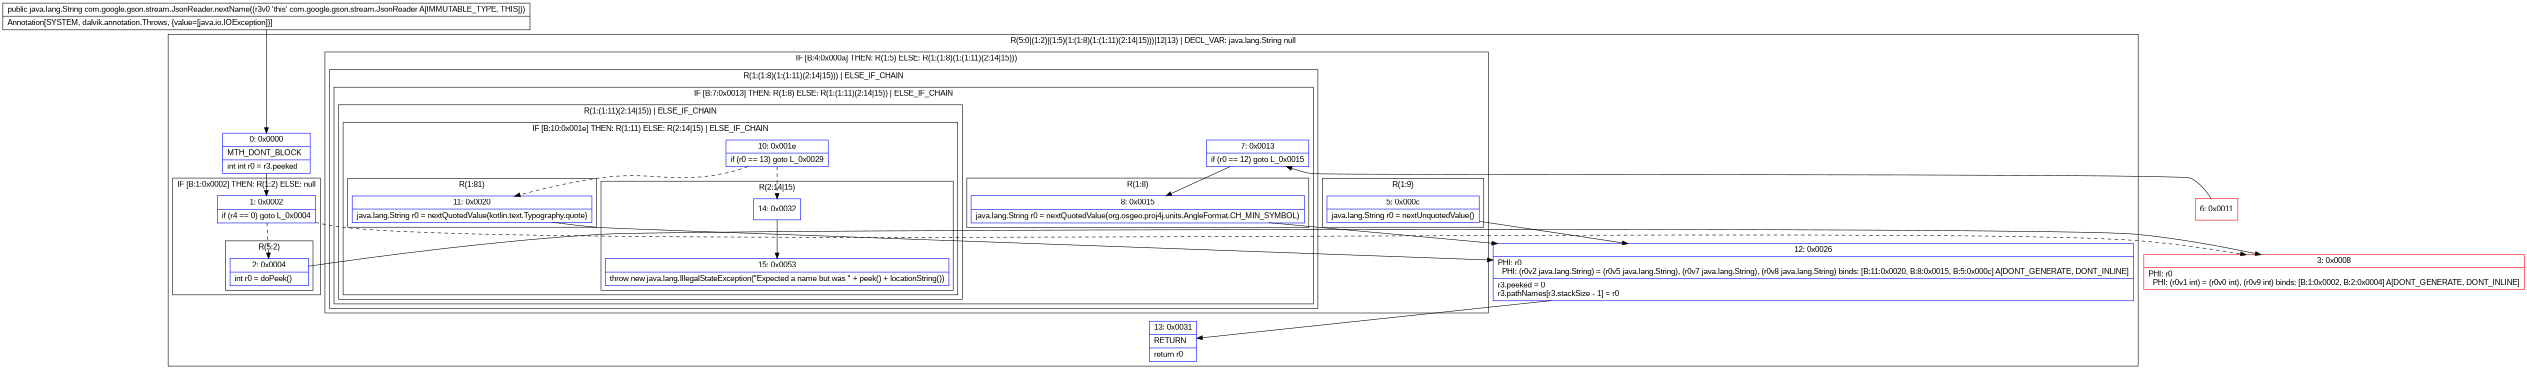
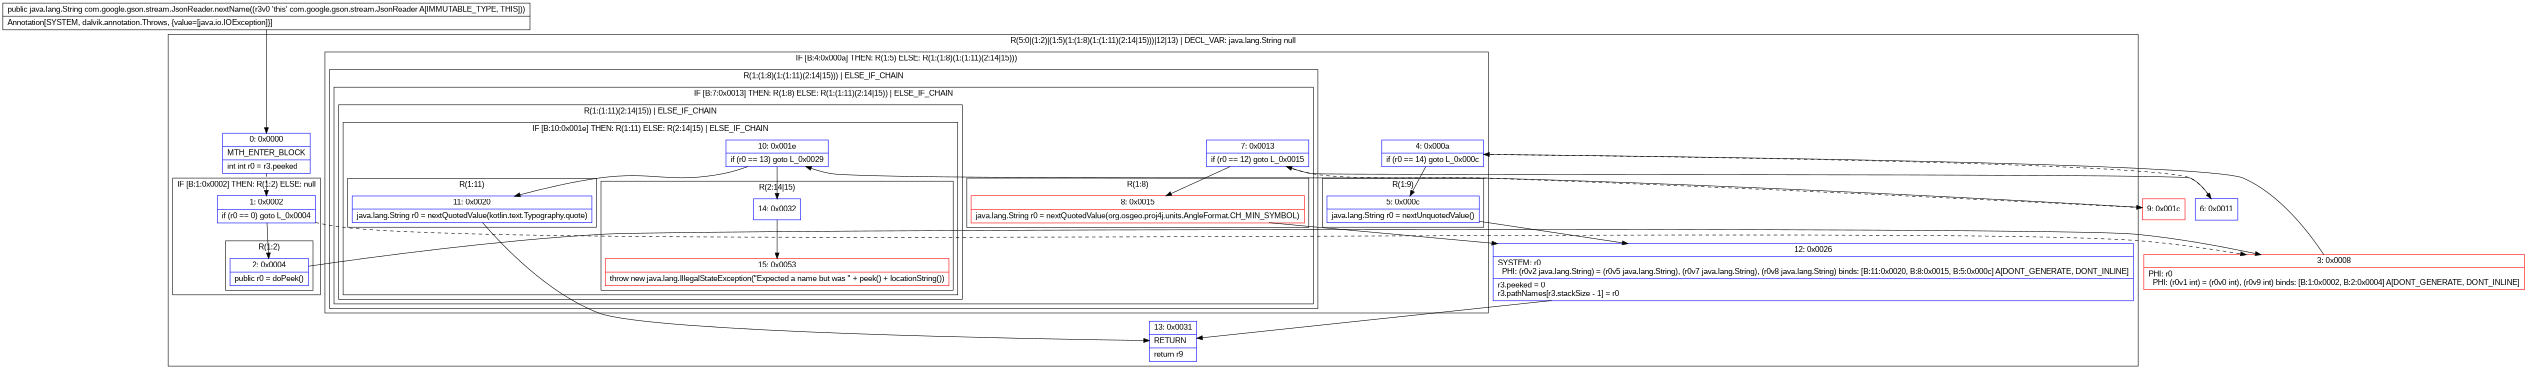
node "0: 0x0000": text "MTH_DONT_BLOCK" -> "MTH_ENTER_BLOCK"
node "4: 0x000a": added
edge "10: 0x001e" -> "11: 0x0020": style dashed -> solid
edge "10: 0x001e" -> "14: 0x0032": style dashed -> solid
edge "0: 0x0000" -> "1: 0x0002": style solid -> dashed
cluster "R(1:81)": label "R(1:81)" -> "R(1:11)"
node "8: 0x0015": color blue -> red
node "9: 0x001c": added
node "6: 0x0011": color red -> blue
node "1: 0x0002": text "if (r4 == 0) goto L_0x0004" -> "if (r0 == 0) goto L_0x0004"
edge "1: 0x0002" -> "2: 0x0004": style dashed -> solid
edge "11: 0x0020" -> "12: 0x0026": now "11: 0x0020" -> "13: 0x0031"
cluster "R(5:2)": label "R(5:2)" -> "R(1:2)"
node "12: 0x0026": text "PHI: r0" -> "SYSTEM: r0"
node "15: 0x0053": color blue -> red
node "2: 0x0004": text "int r0 = doPeek()" -> "public r0 = doPeek()"
node "13: 0x0031": text "return r0" -> "return r9"
